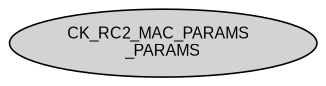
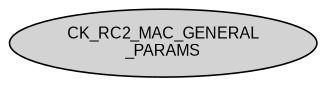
node "CK_RC2_MAC_PARAMS _PARAMS": label "CK_RC2_MAC_PARAMS _PARAMS" -> "CK_RC2_MAC_GENERAL _PARAMS"
